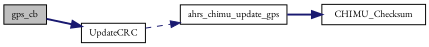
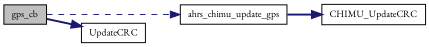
node "CHIMU_Checksum": label "CHIMU_Checksum" -> "CHIMU_UpdateCRC"
edge "UpdateCRC" -> "ahrs_chimu_update_gps": now "gps_cb" -> "ahrs_chimu_update_gps"
